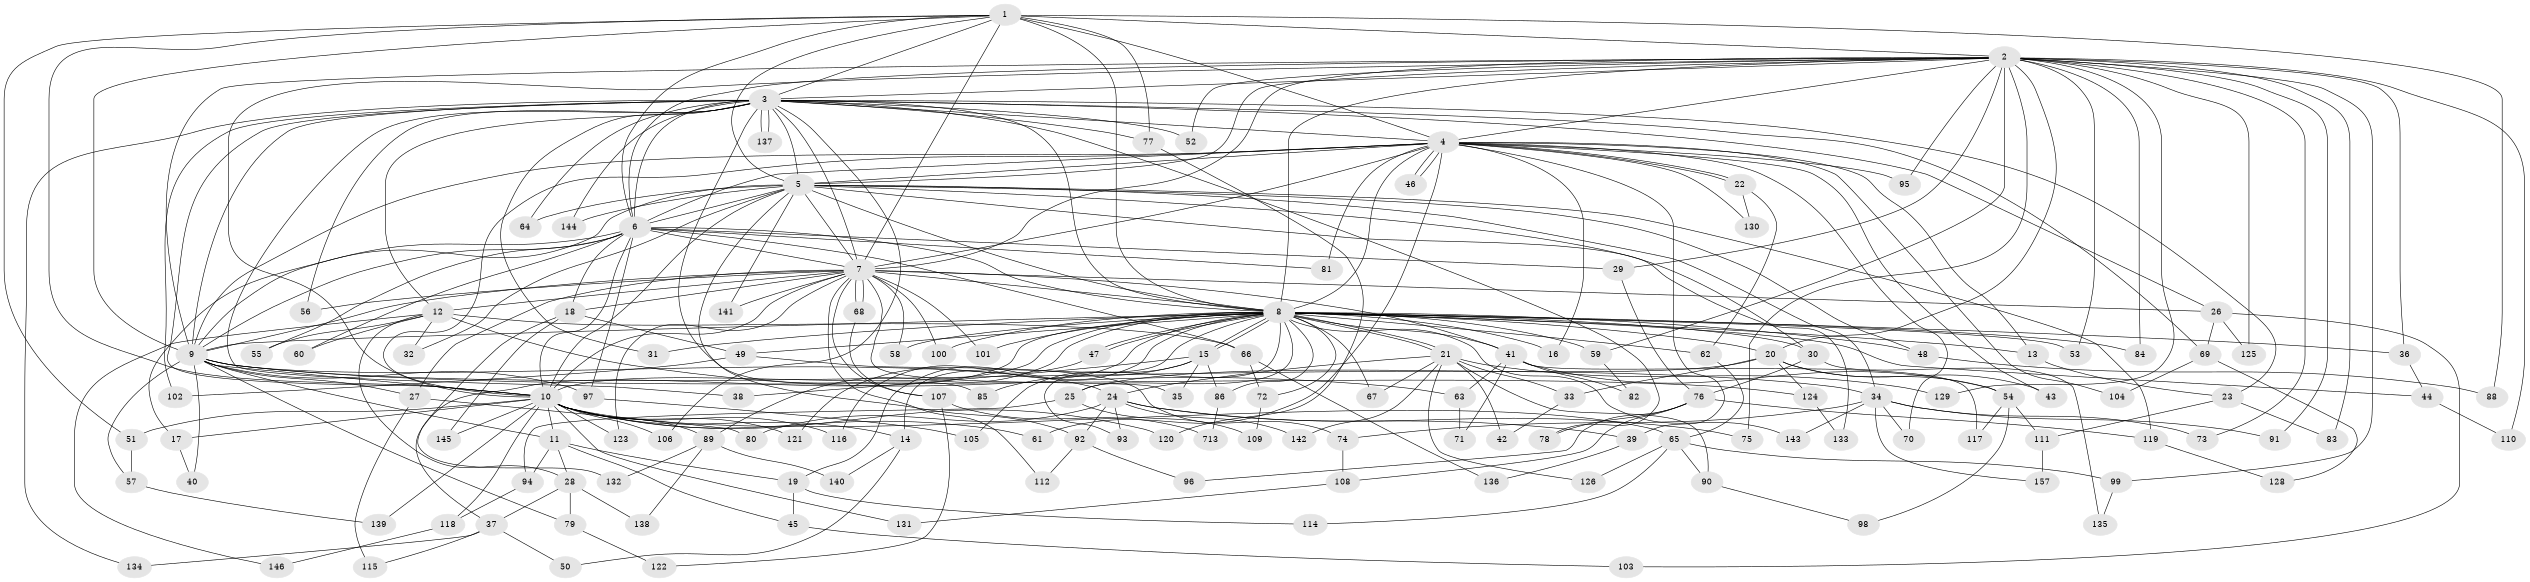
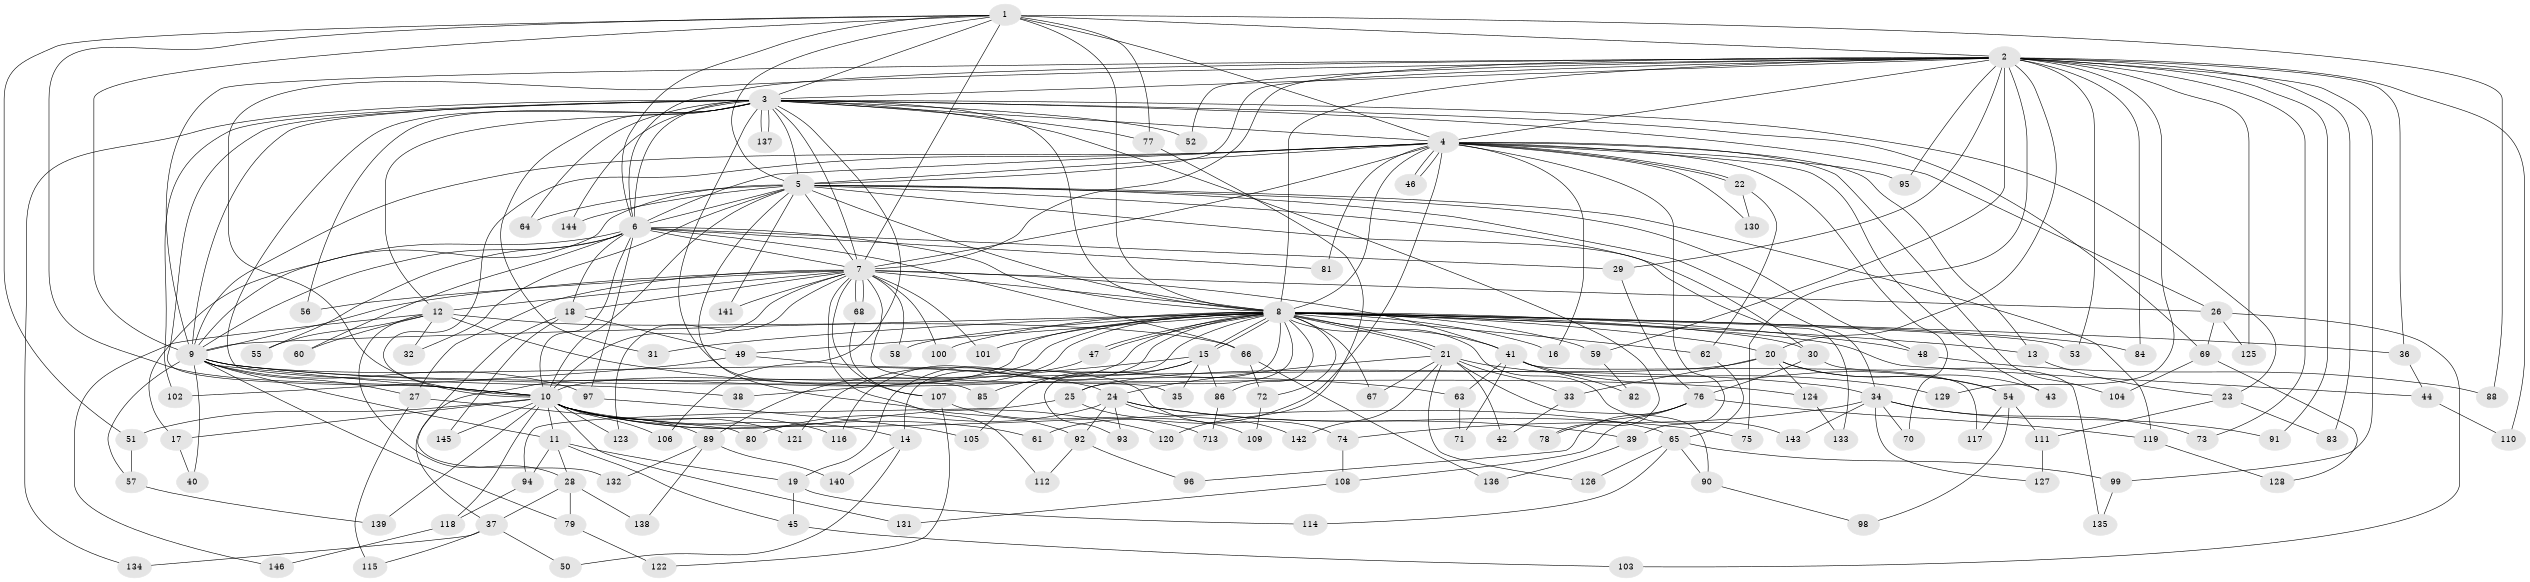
node "157": label "157" -> "127"
